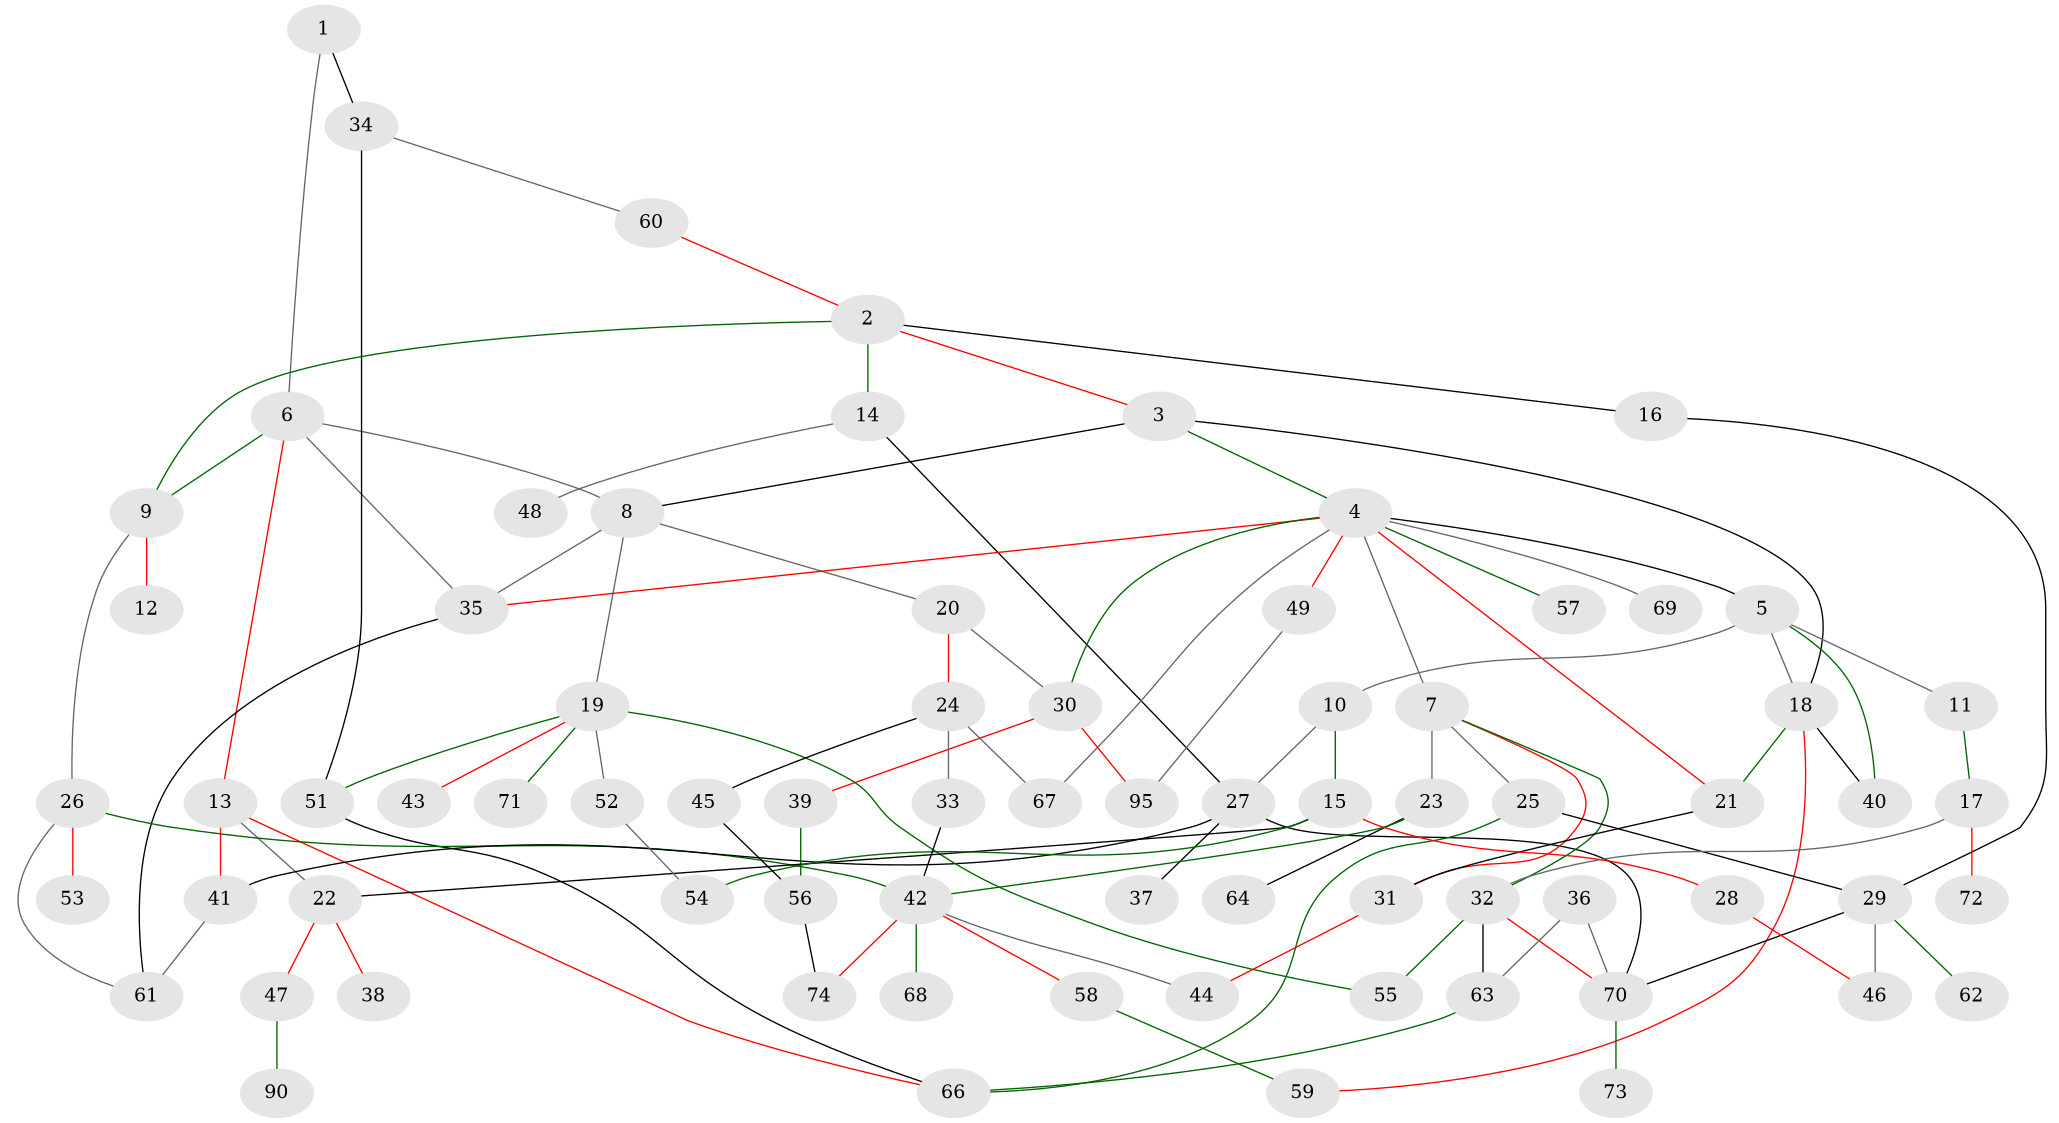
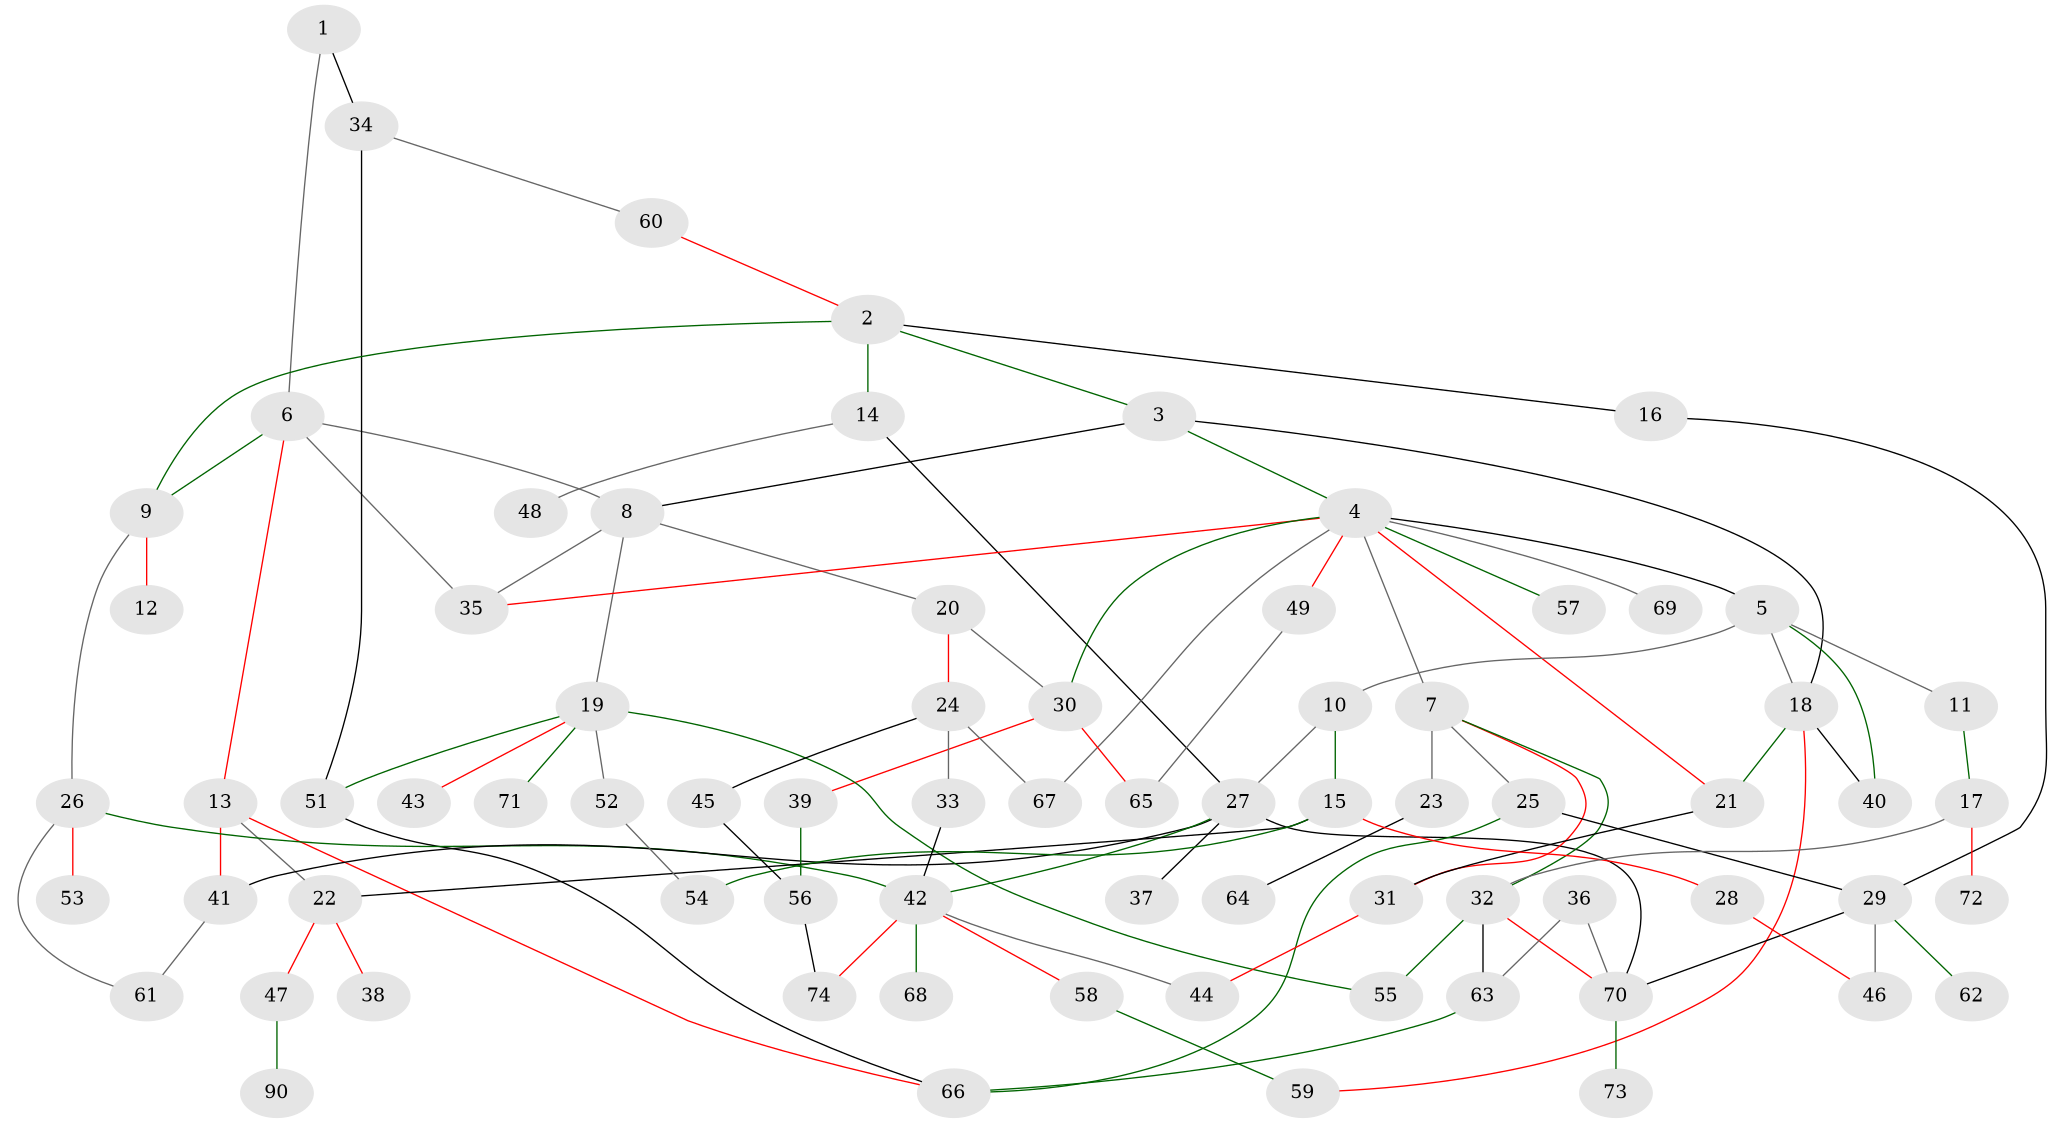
edge "2" -- "3": color red -> darkgreen
edge "35" -- "61": removed
node "95": label "95" -> "65"
edge "23" -- "42": now "27" -- "42"
